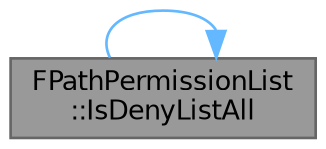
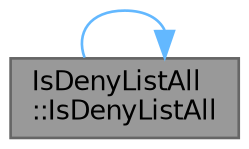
node "FPathPermissionList ::IsDenyListAll": label "FPathPermissionList ::IsDenyListAll" -> "IsDenyListAll ::IsDenyListAll"
